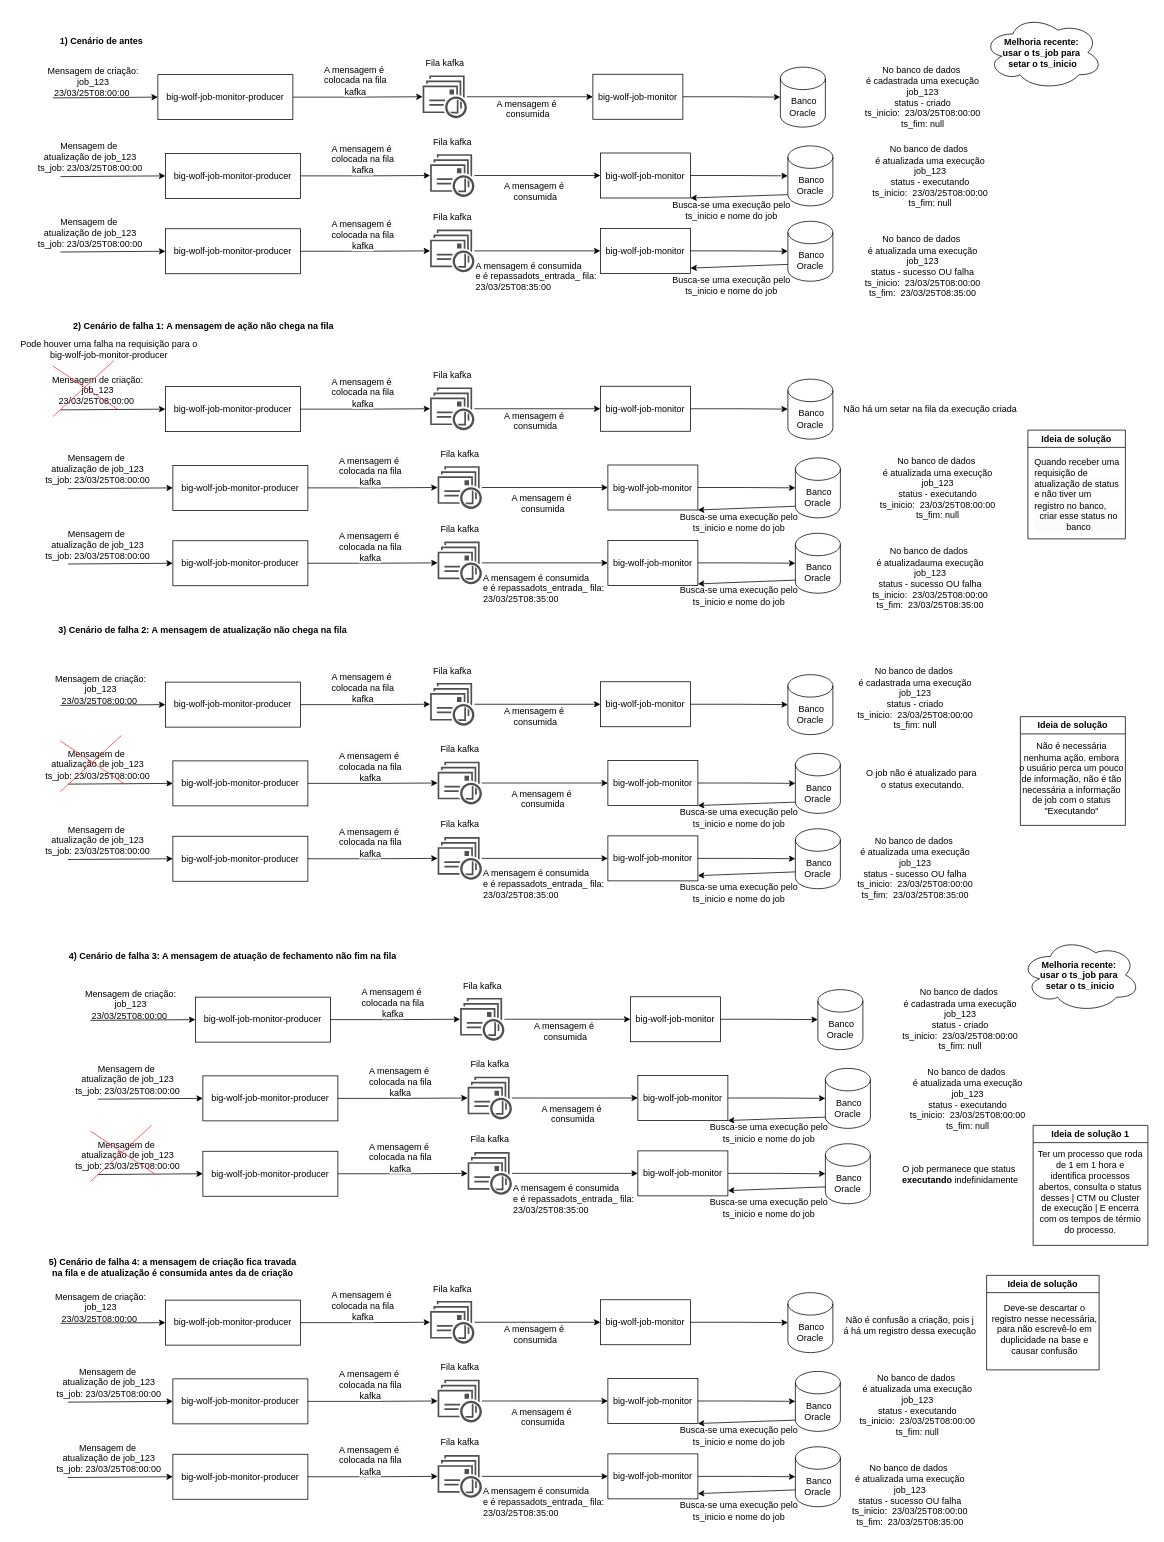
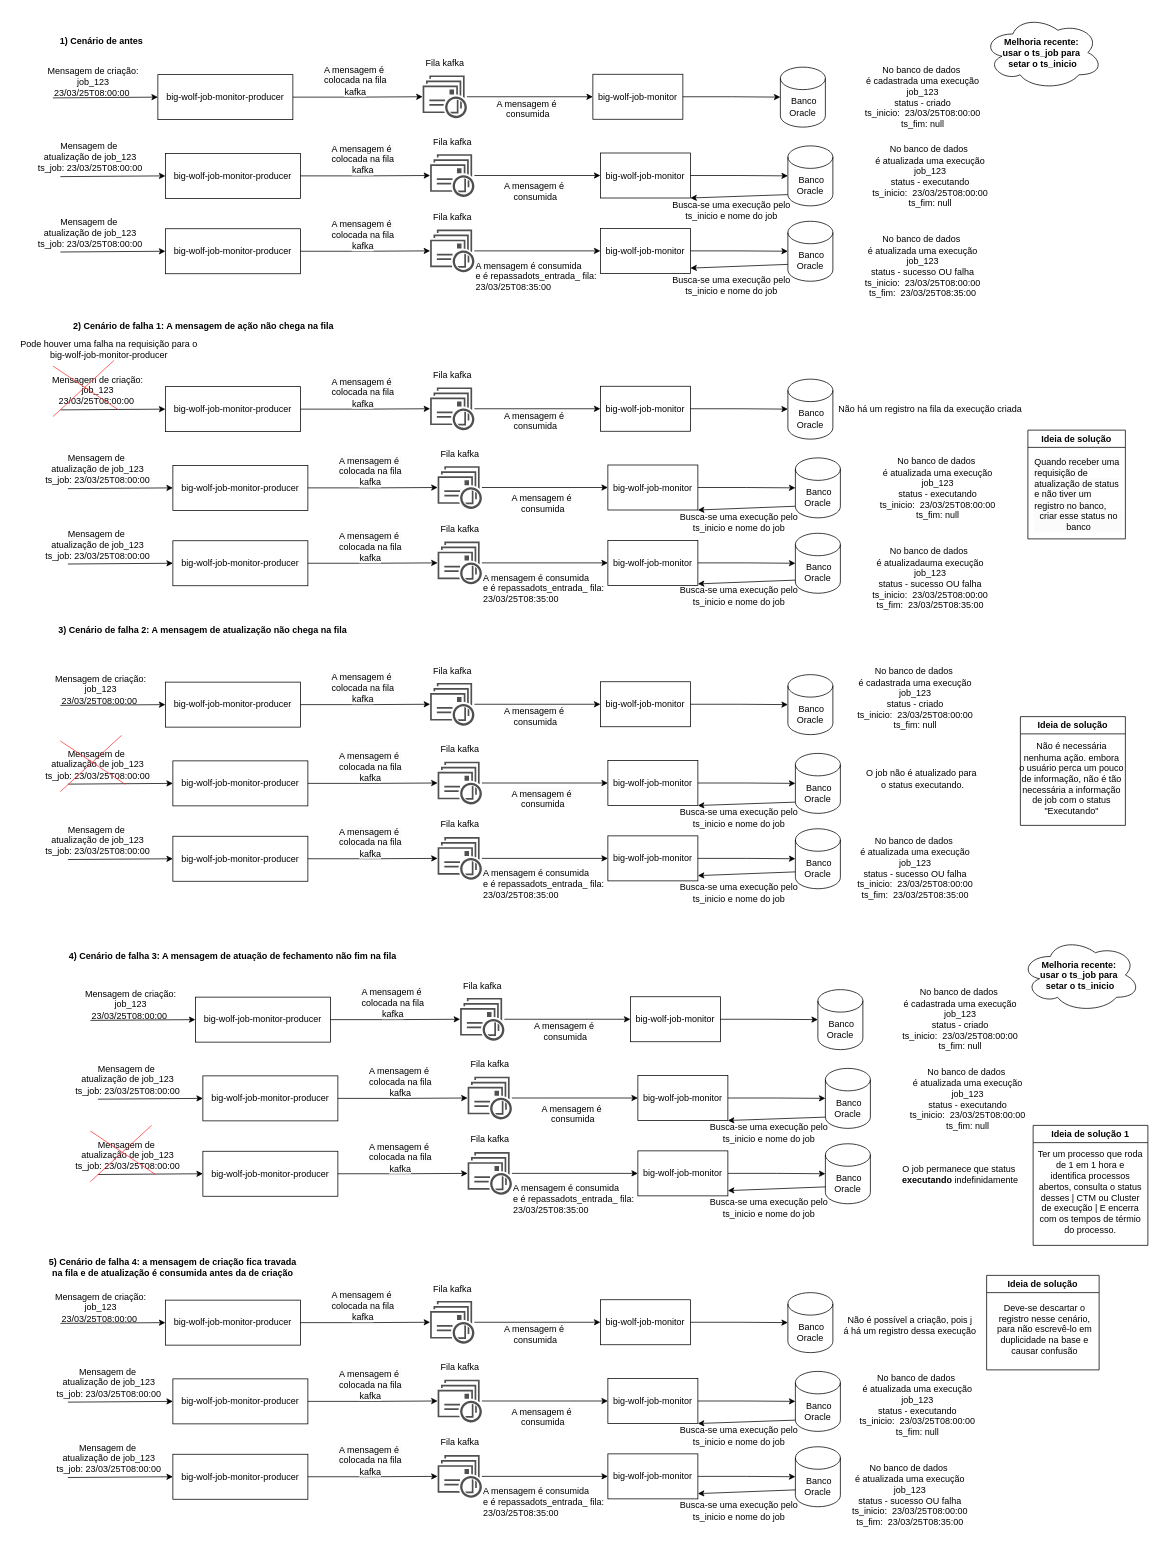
node "Não há um setar na fila da execução criada": label "Não há um setar na fila da execução criada" -> "Não há um registro na fila da execução criada"
node "Não é confusão a criação, pois j á há um registro dessa execução": label "Não é confusão a criação, pois j á há um registro dessa execução" -> "Não é possível a criação, pois j á há um registro dessa execução"
node "Deve-se descartar o registro nesse necessária, para não escrevê-lo em duplicidade na base e causar confusão": label "Deve-se descartar o registro nesse necessária, para não escrevê-lo em duplicidade na base e causar confusão" -> "Deve-se descartar o registro nesse cenário, para não escrevê-lo em duplicidade na base e causar confusão"
